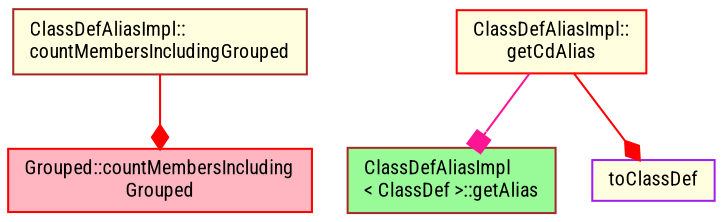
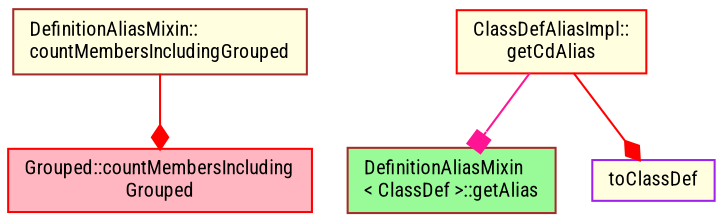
node "ClassDefAliasImpl:: countMembersIncludingGrouped": label "ClassDefAliasImpl:: countMembersIncludingGrouped" -> "DefinitionAliasMixin:: countMembersIncludingGrouped"
node "ClassDefAliasImpl < ClassDef >::getAlias": label "ClassDefAliasImpl < ClassDef >::getAlias" -> "DefinitionAliasMixin < ClassDef >::getAlias"
